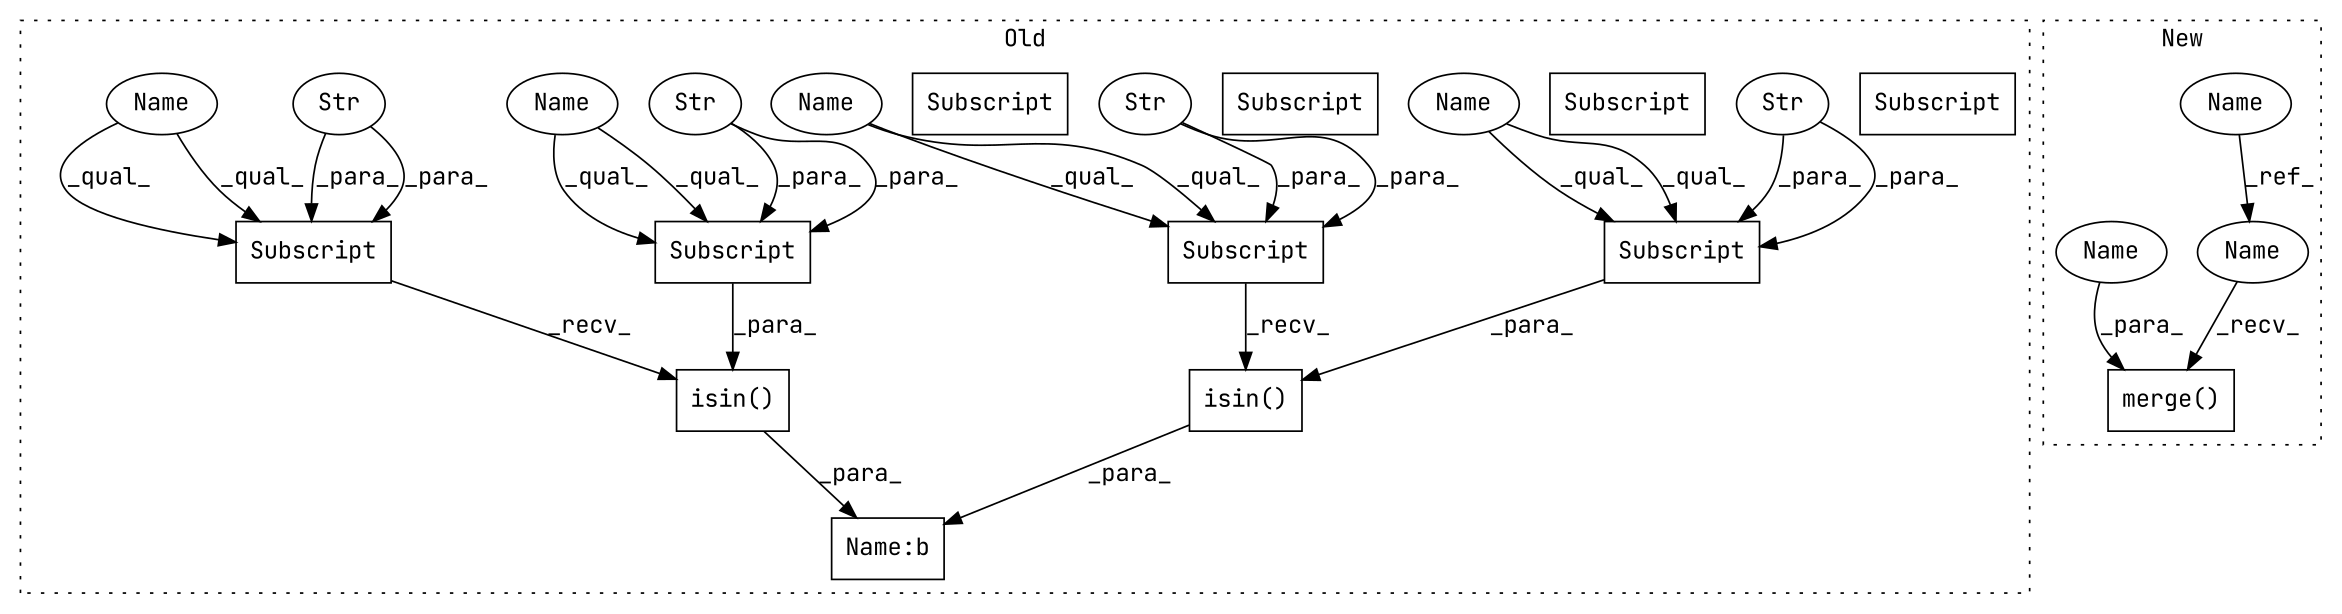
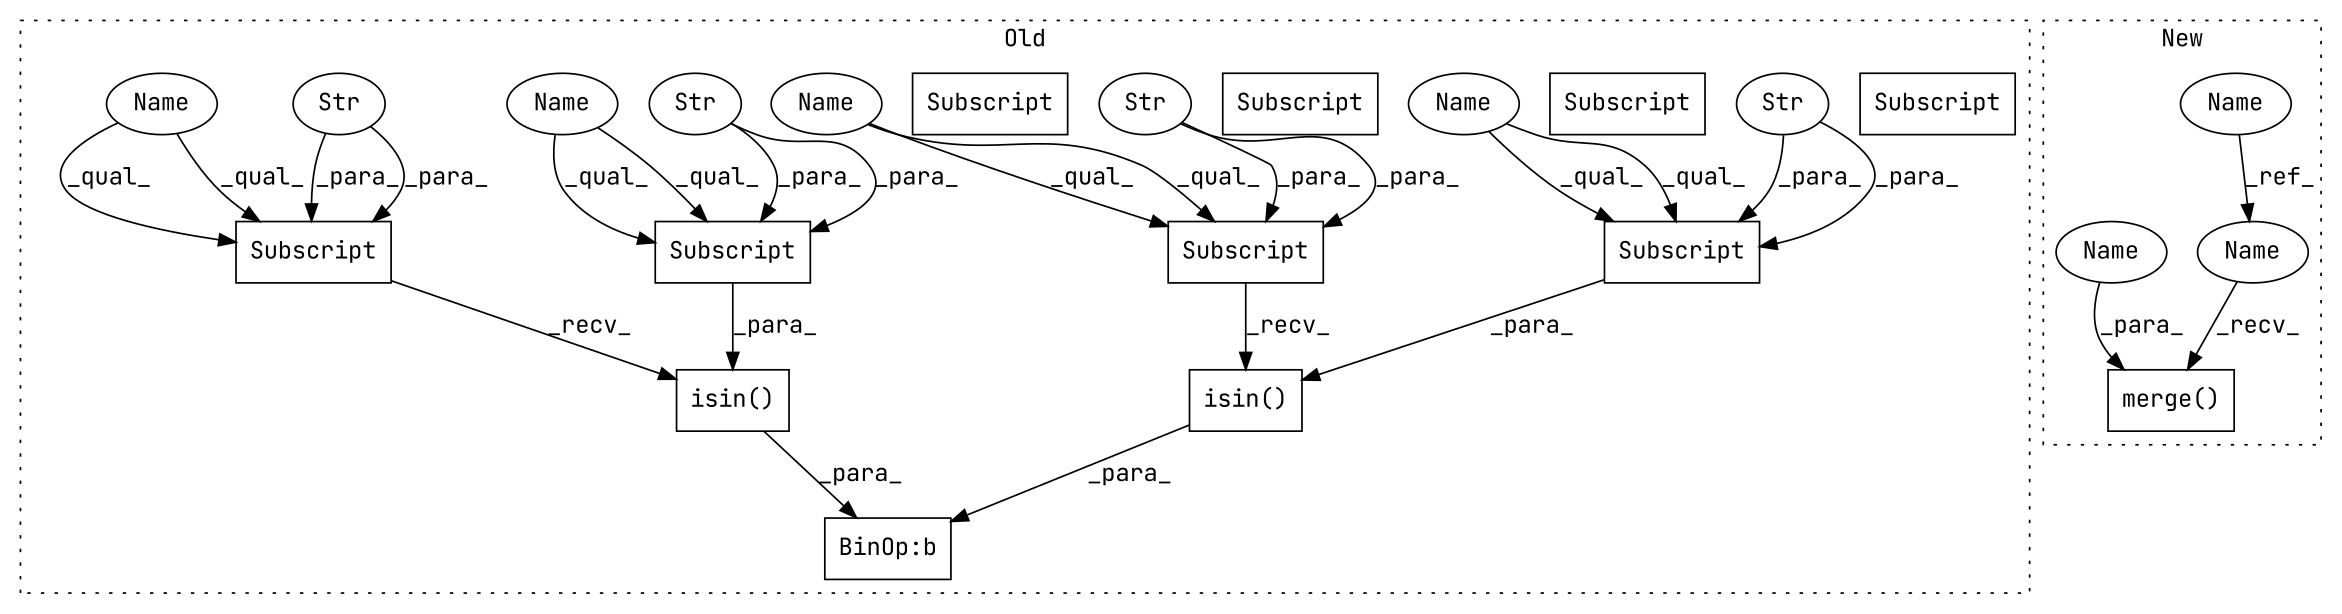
node "Name:b": label "Name:b" -> "BinOp:b"
